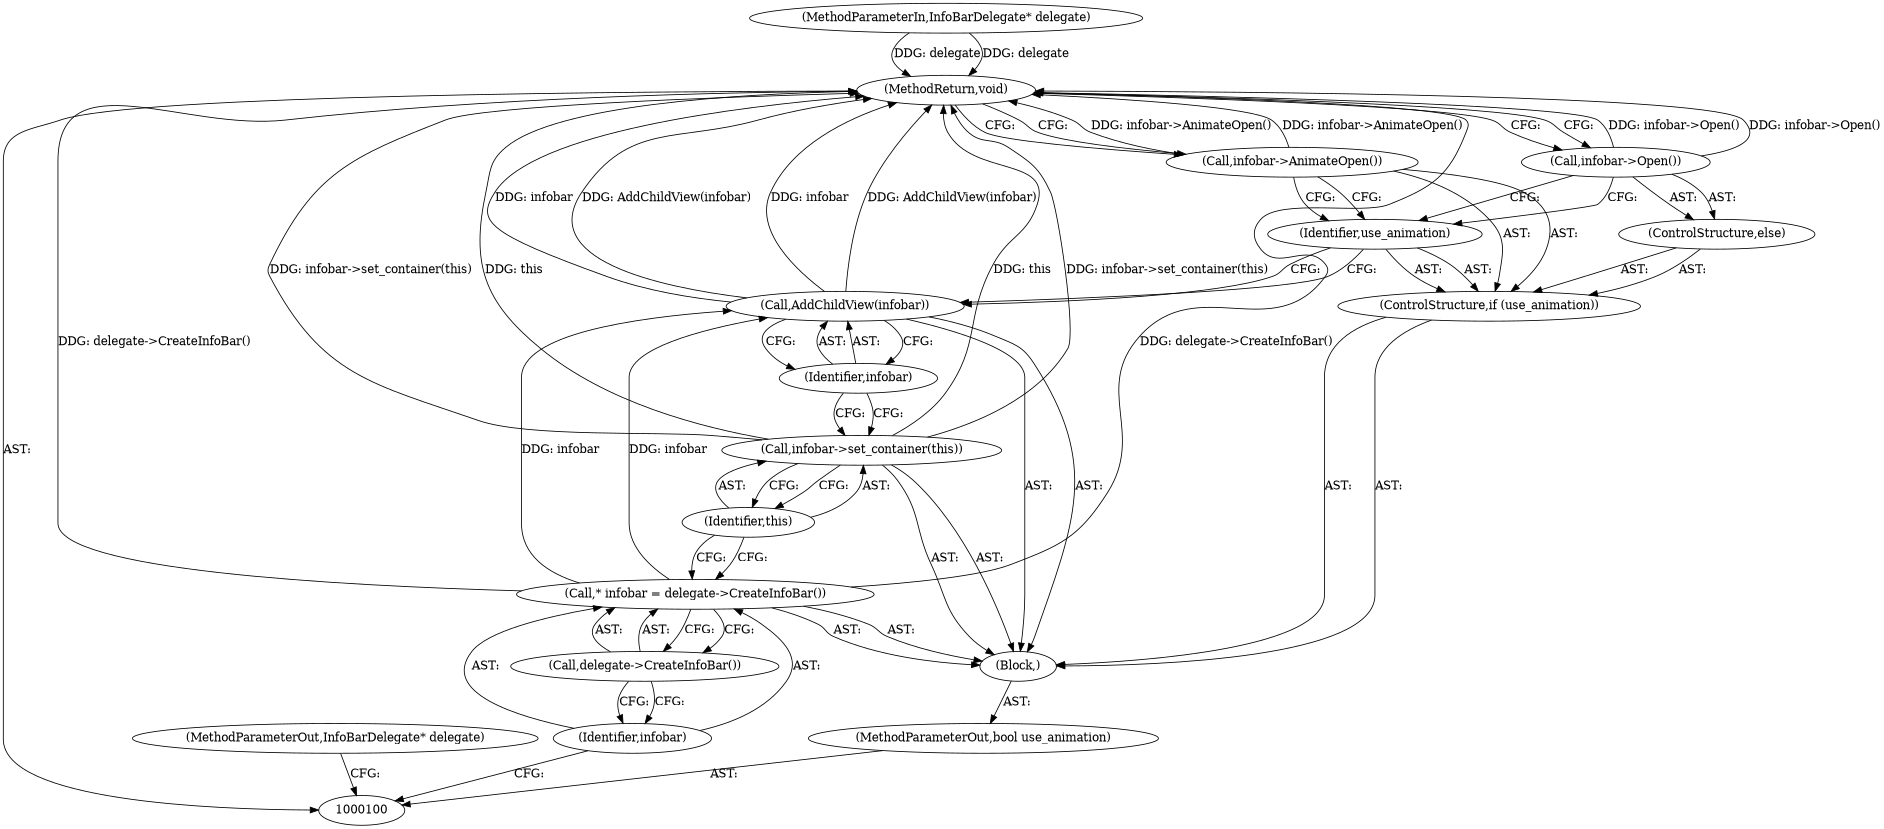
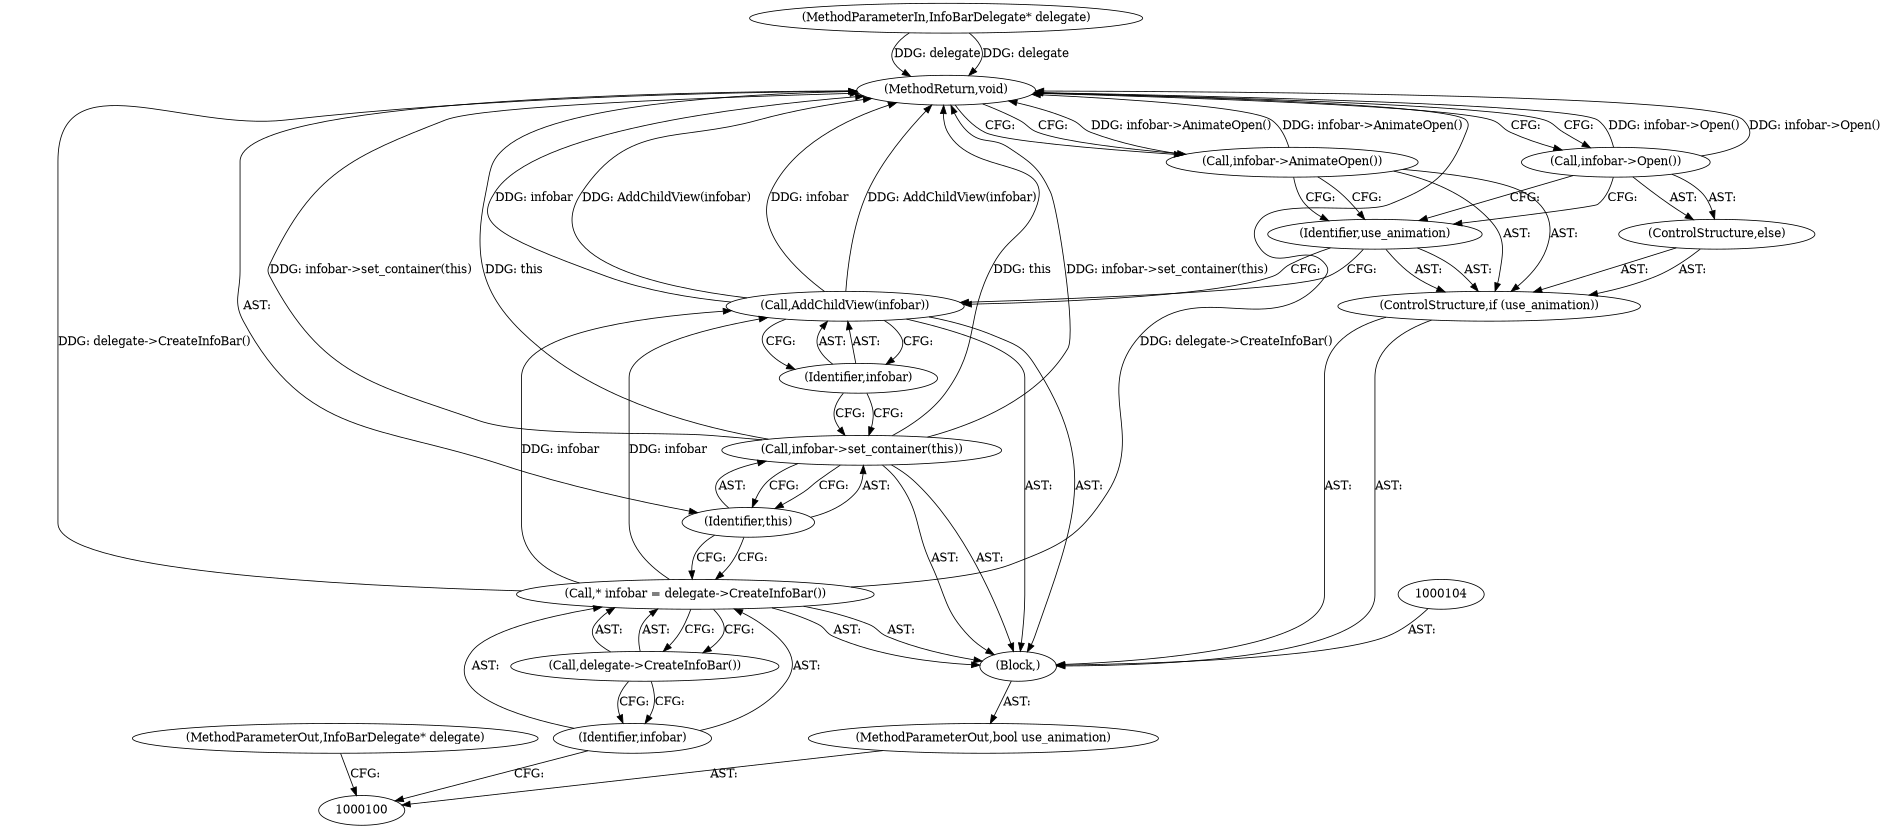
edge "(MethodReturn,void)" -> "1000100": now "(MethodReturn,void)" -> "(Identifier,this)"
node "1000104": added
